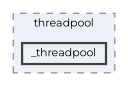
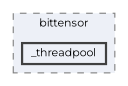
cluster "threadpool": label "threadpool" -> "bittensor"
